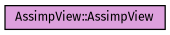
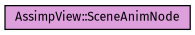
node "AssimpView::AssimpView": label "AssimpView::AssimpView" -> "AssimpView::SceneAnimNode"
